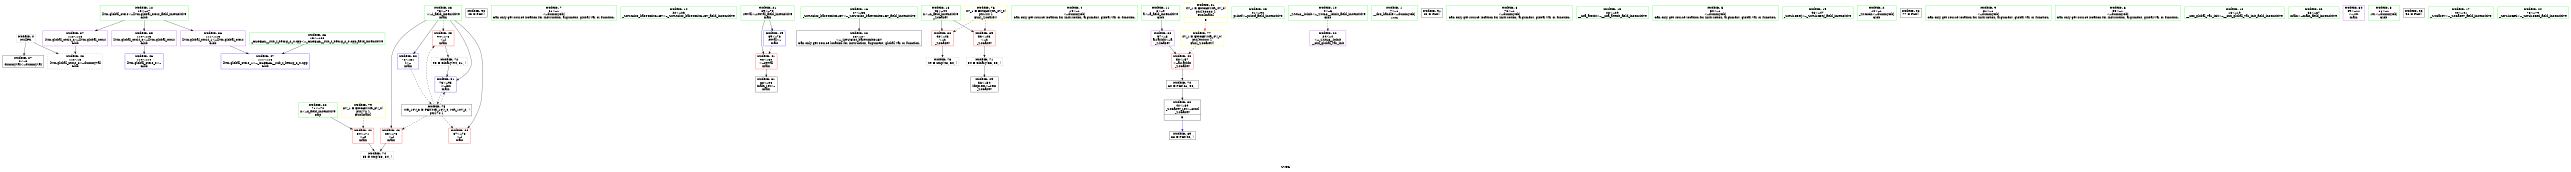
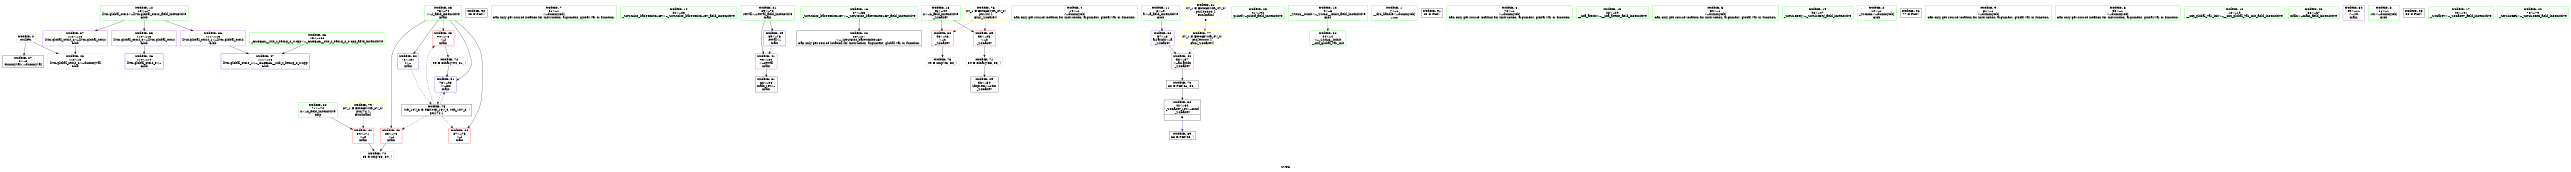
node "NodeID: 32": color purple -> green
